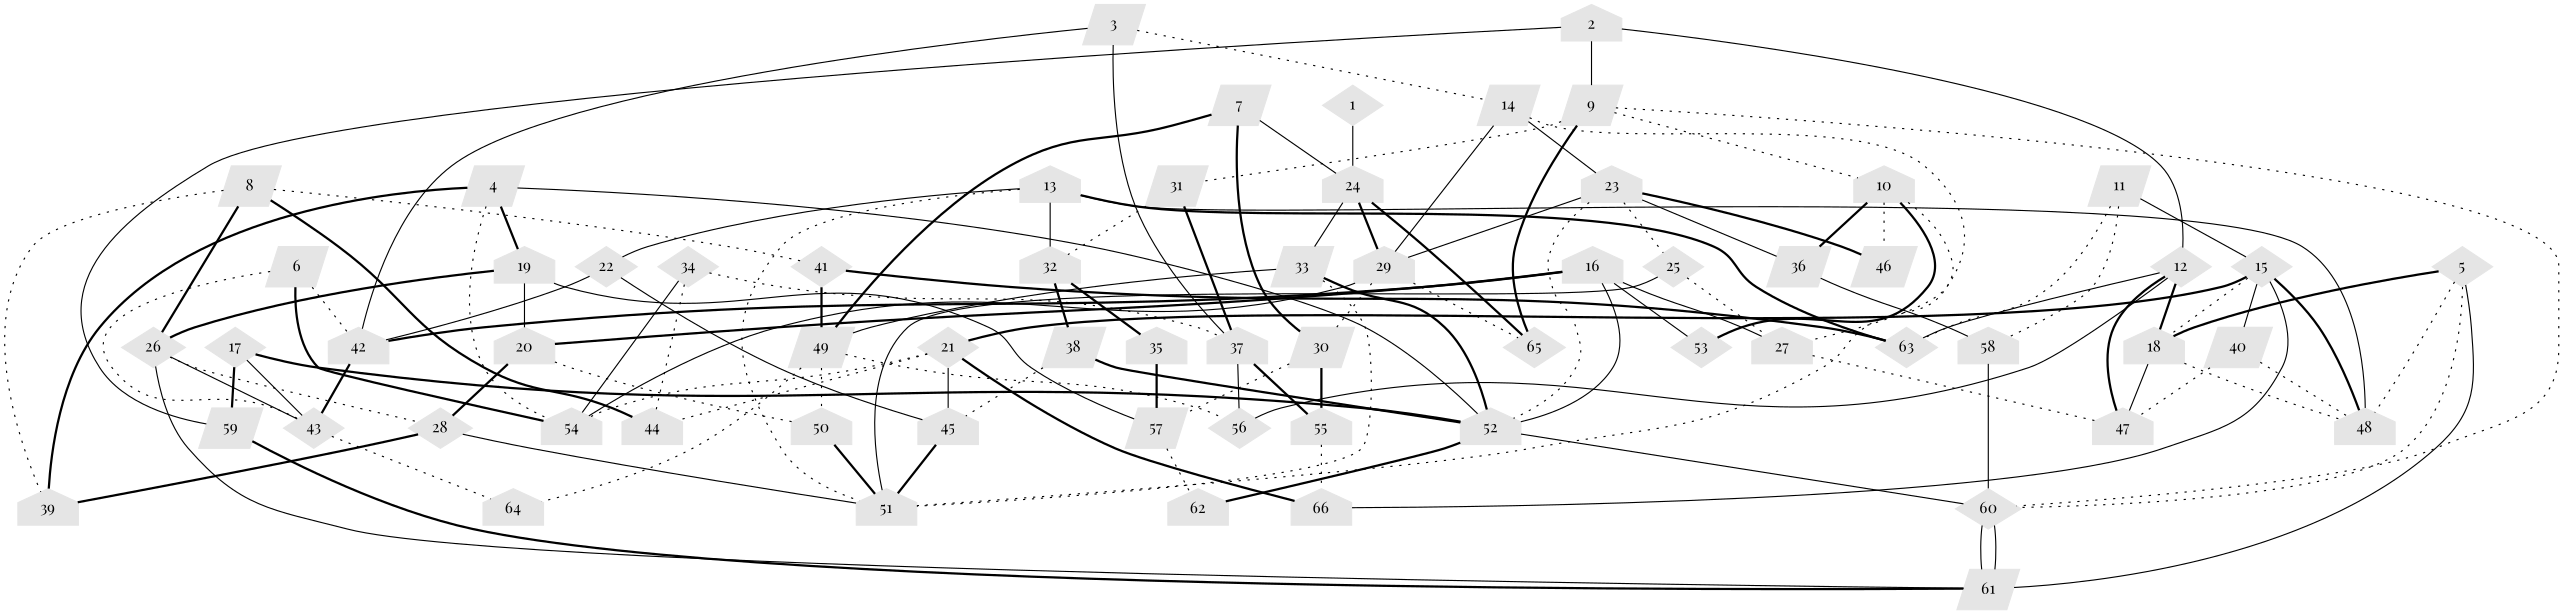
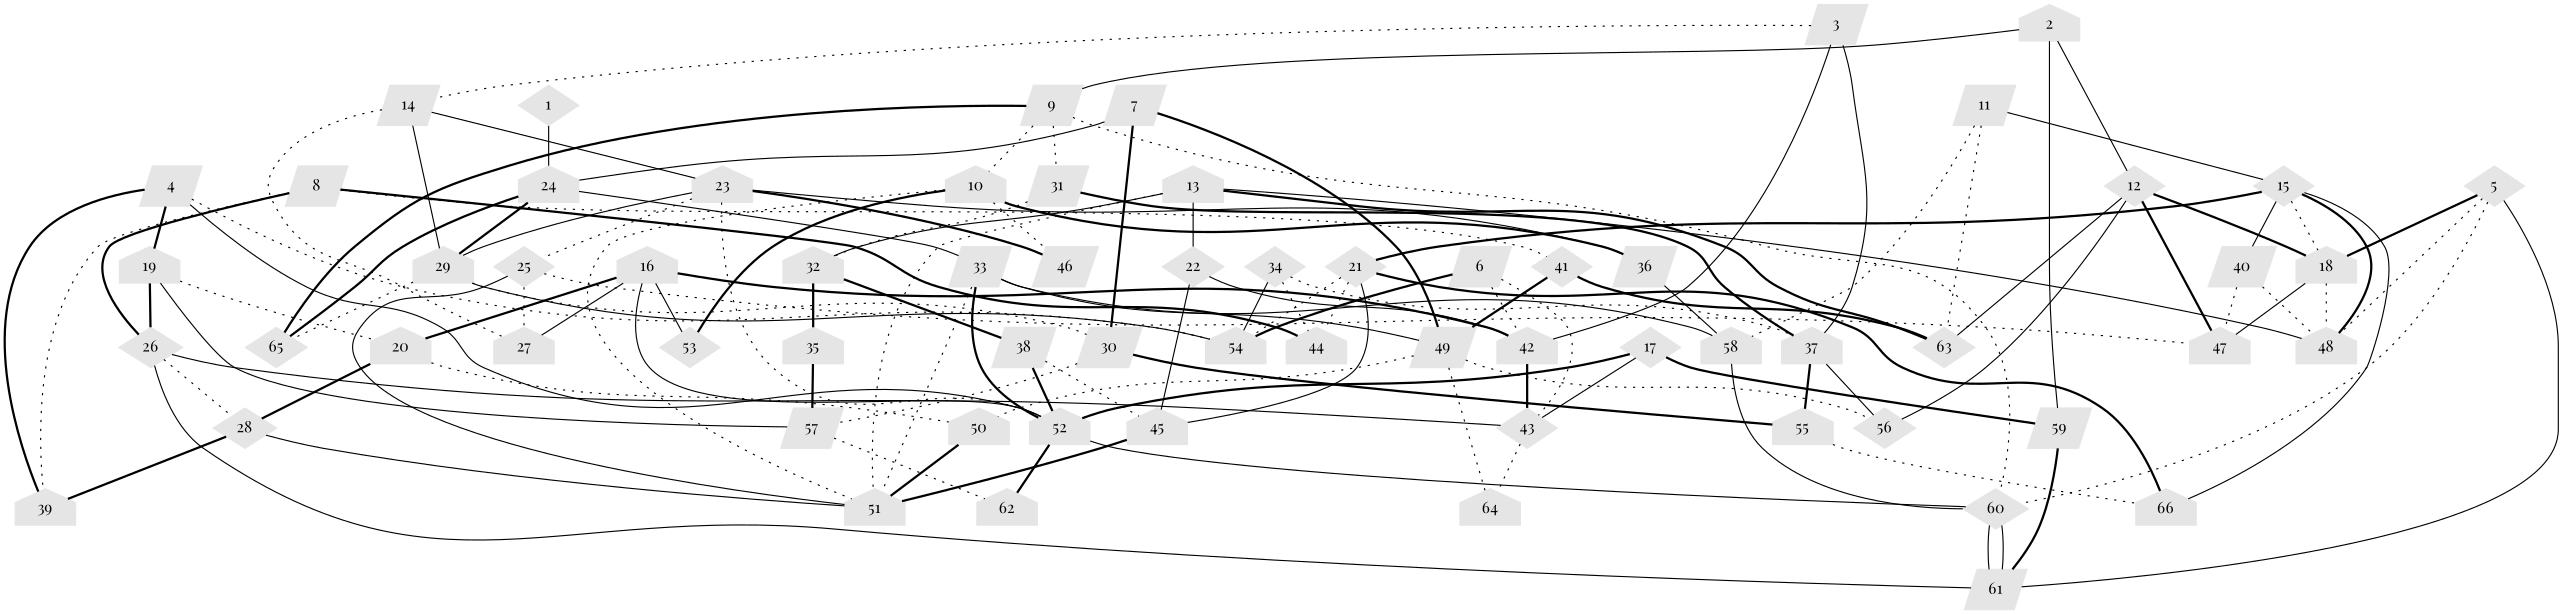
edge "33" -- "58": added
edge "19" -- "20": style solid -> dotted
edge "27" -- "47": now "25" -- "47"
